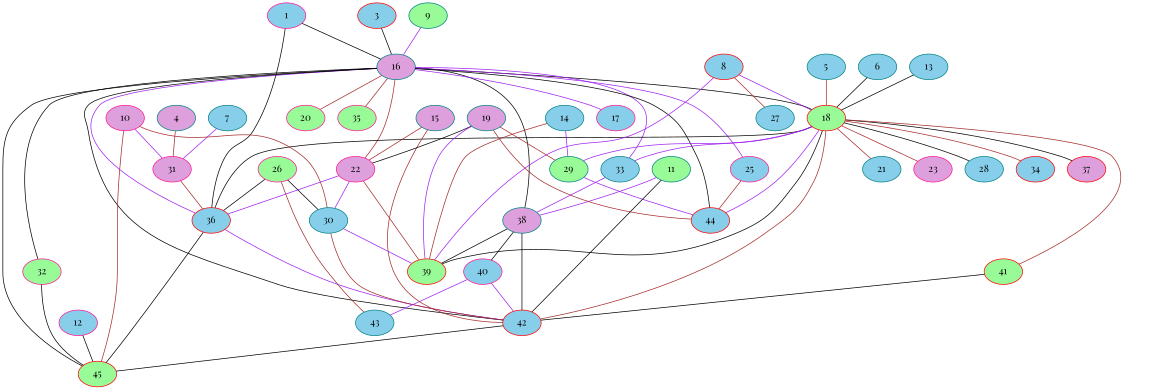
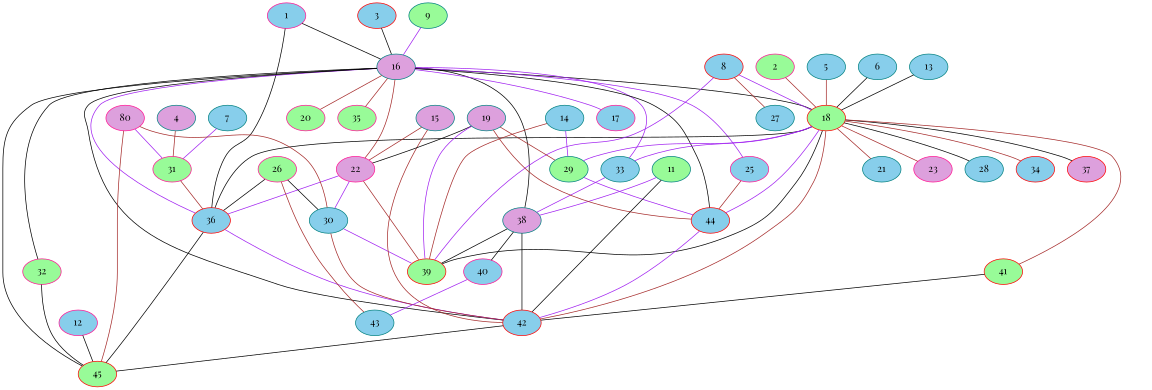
node "2": added
node "10": label "10" -> "80"
node "31": fillcolor plum -> palegreen
edge "40" -- "42": now "44" -- "42"
